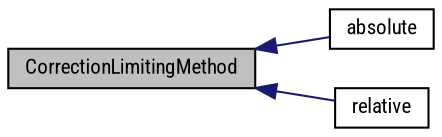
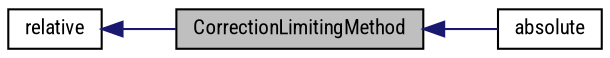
edge "relative" -> "CorrectionLimitingMethod": reversed
